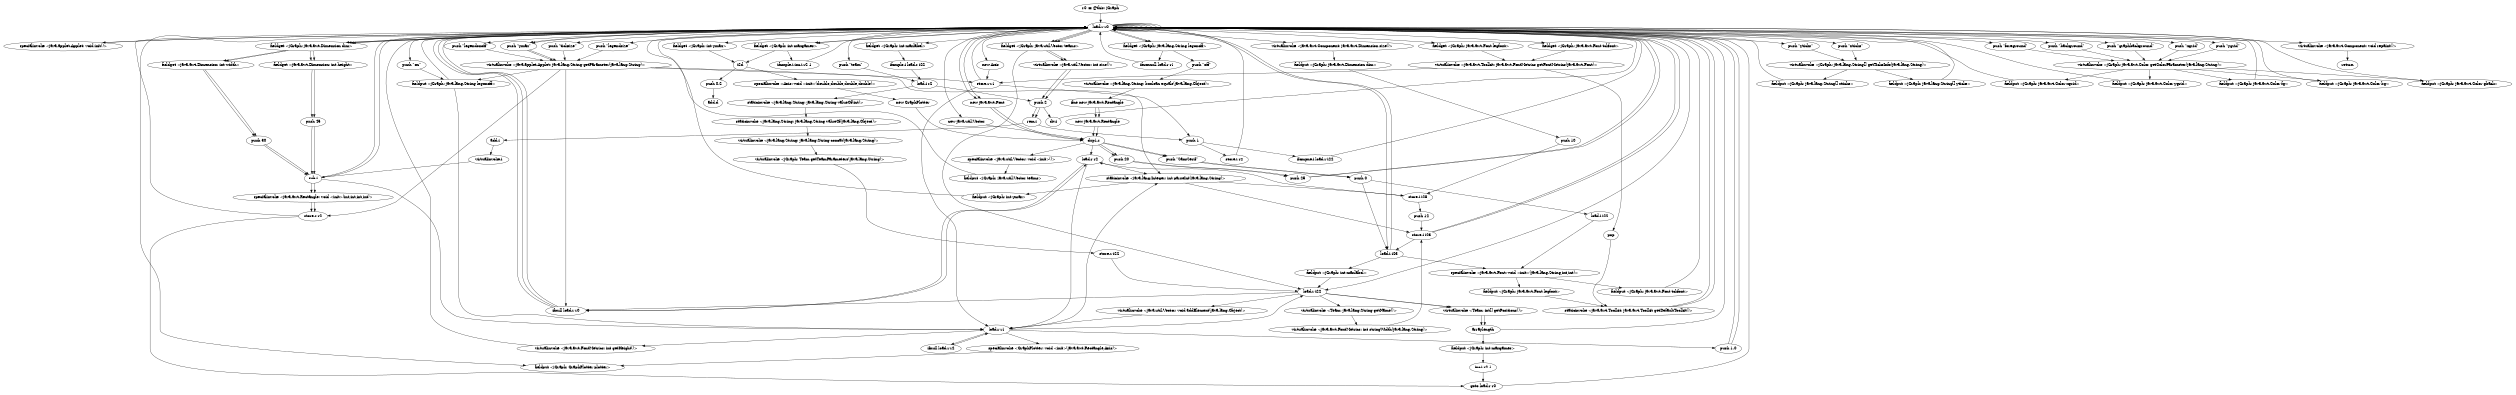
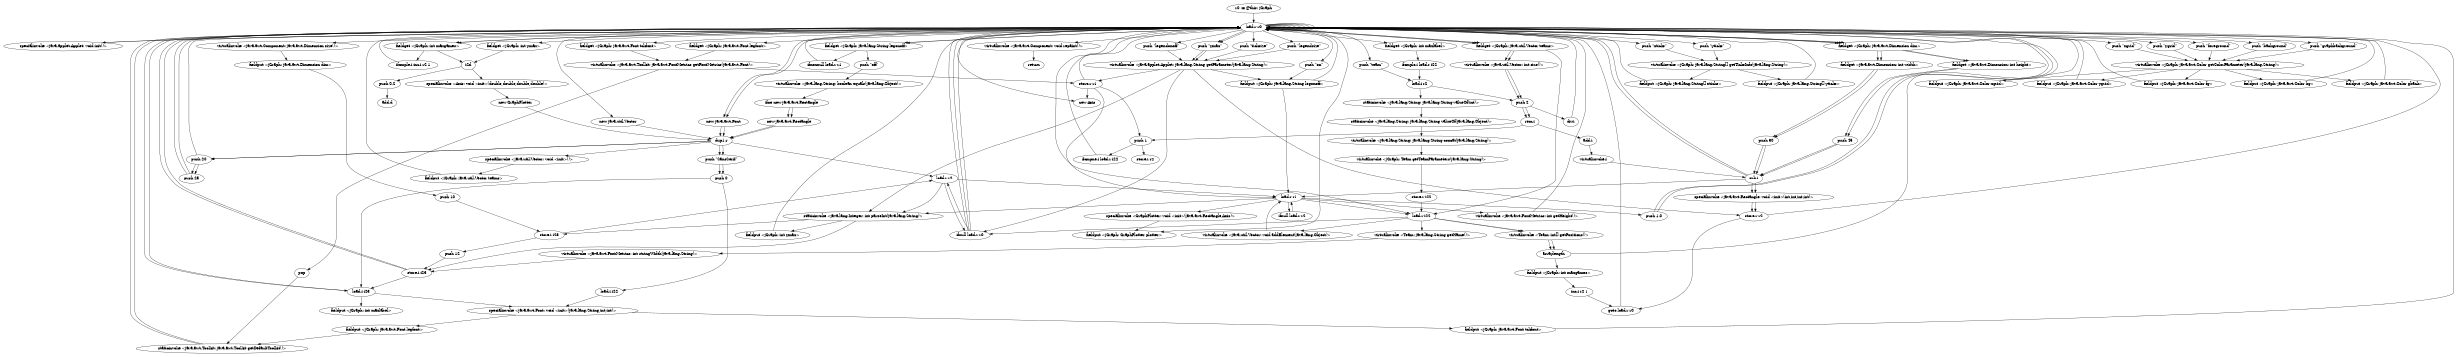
edge "store.i r2" -> "load.r r0": now "push 20" -> "load.r r0"
edge "new Axis" -> "store.r r1": reversed
edge "fieldput <jGraph: int maxlabel>" -> "load.r i22": removed
